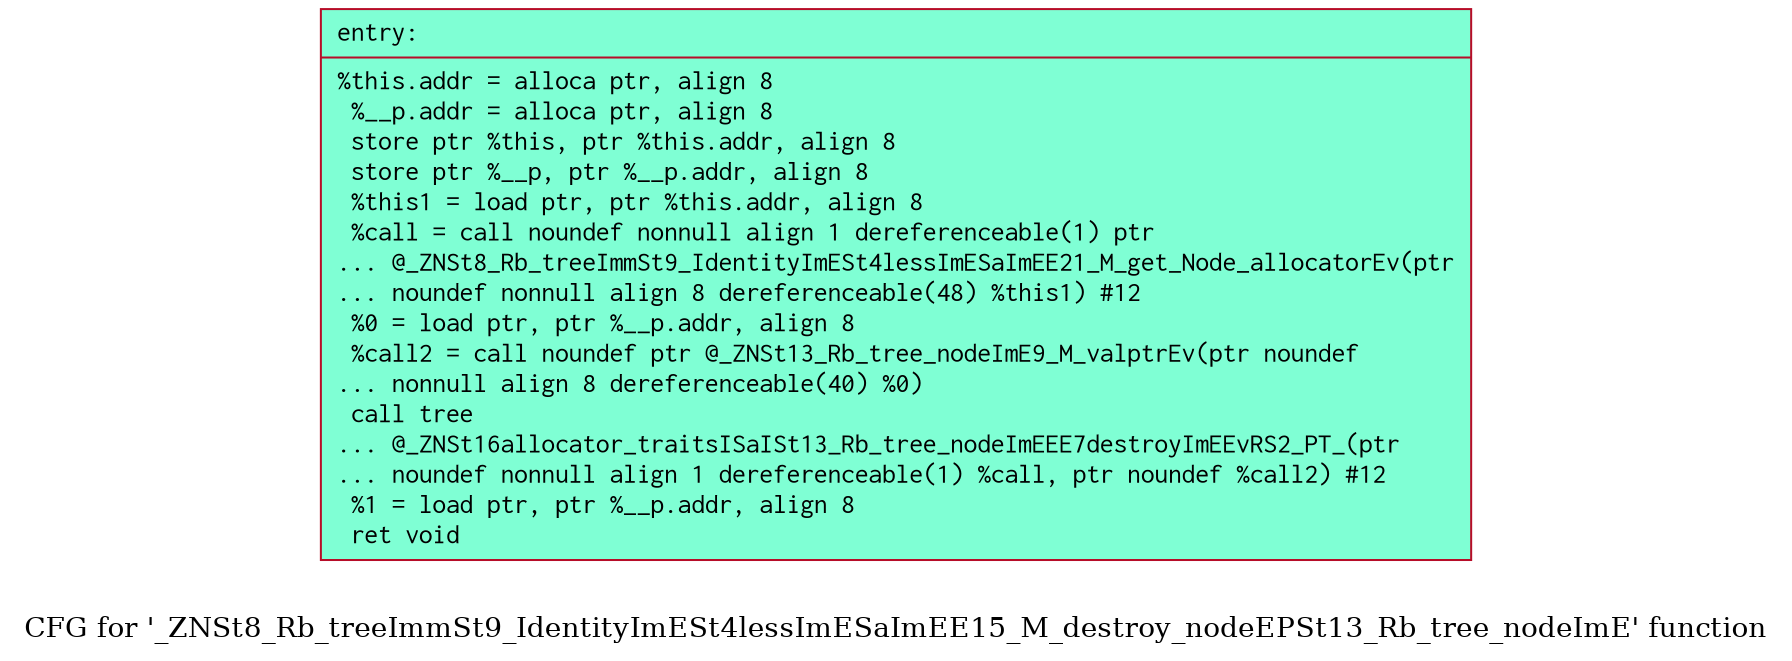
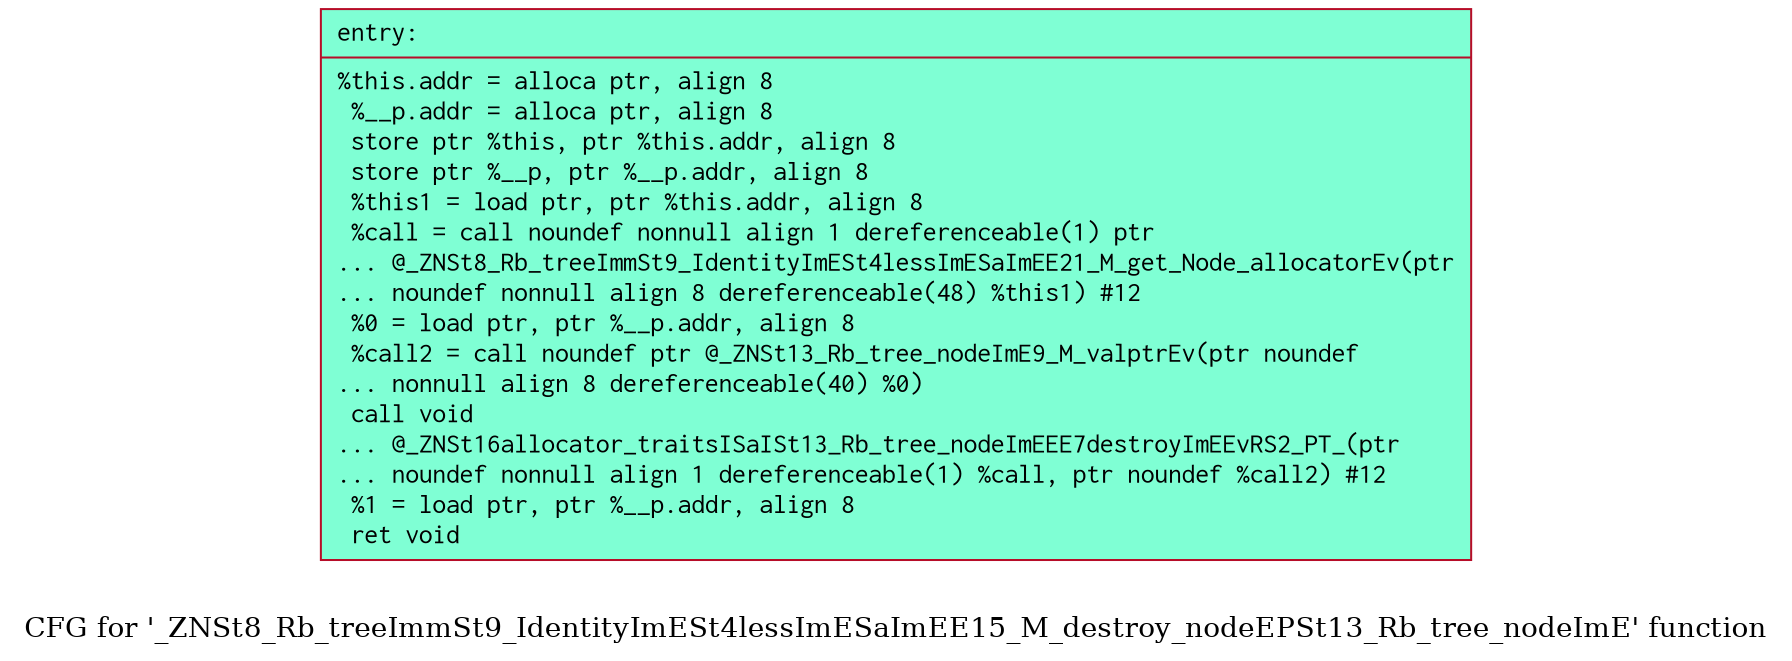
node "entry:": text "call tree" -> "call void"
